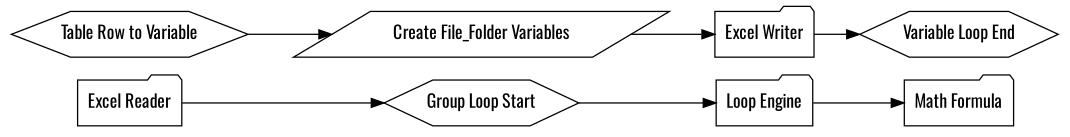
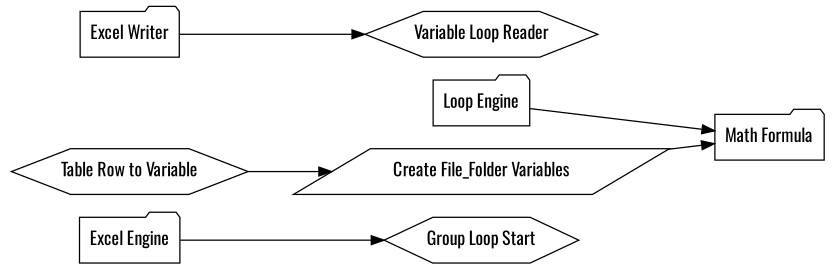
edge "Create File_Folder Variables" -> "Excel Writer": now "Create File_Folder Variables" -> "Math Formula"
node "Variable Loop End": label "Variable Loop End" -> "Variable Loop Reader"
node "Excel Reader": label "Excel Reader" -> "Excel Engine"
edge "Group Loop Start" -> "Loop Engine": removed
